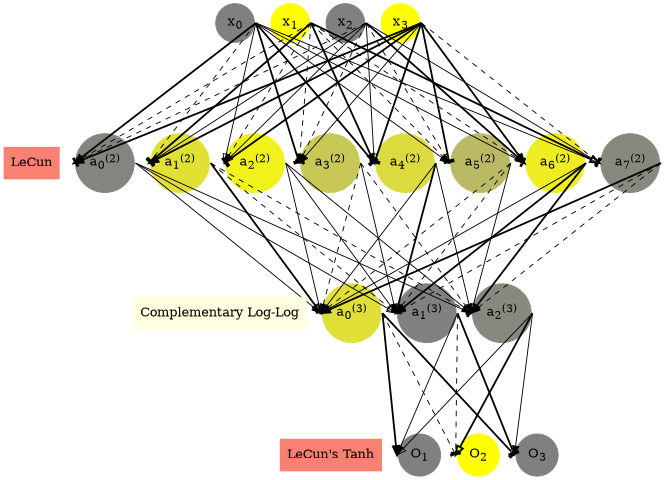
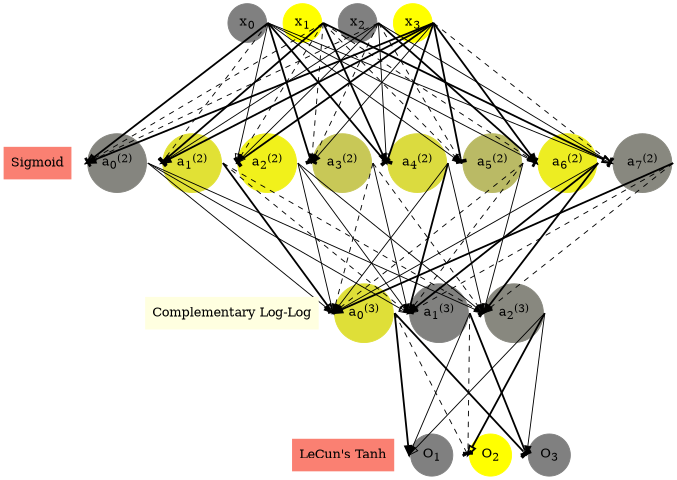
node "LeCun": label "LeCun" -> "Sigmoid"
